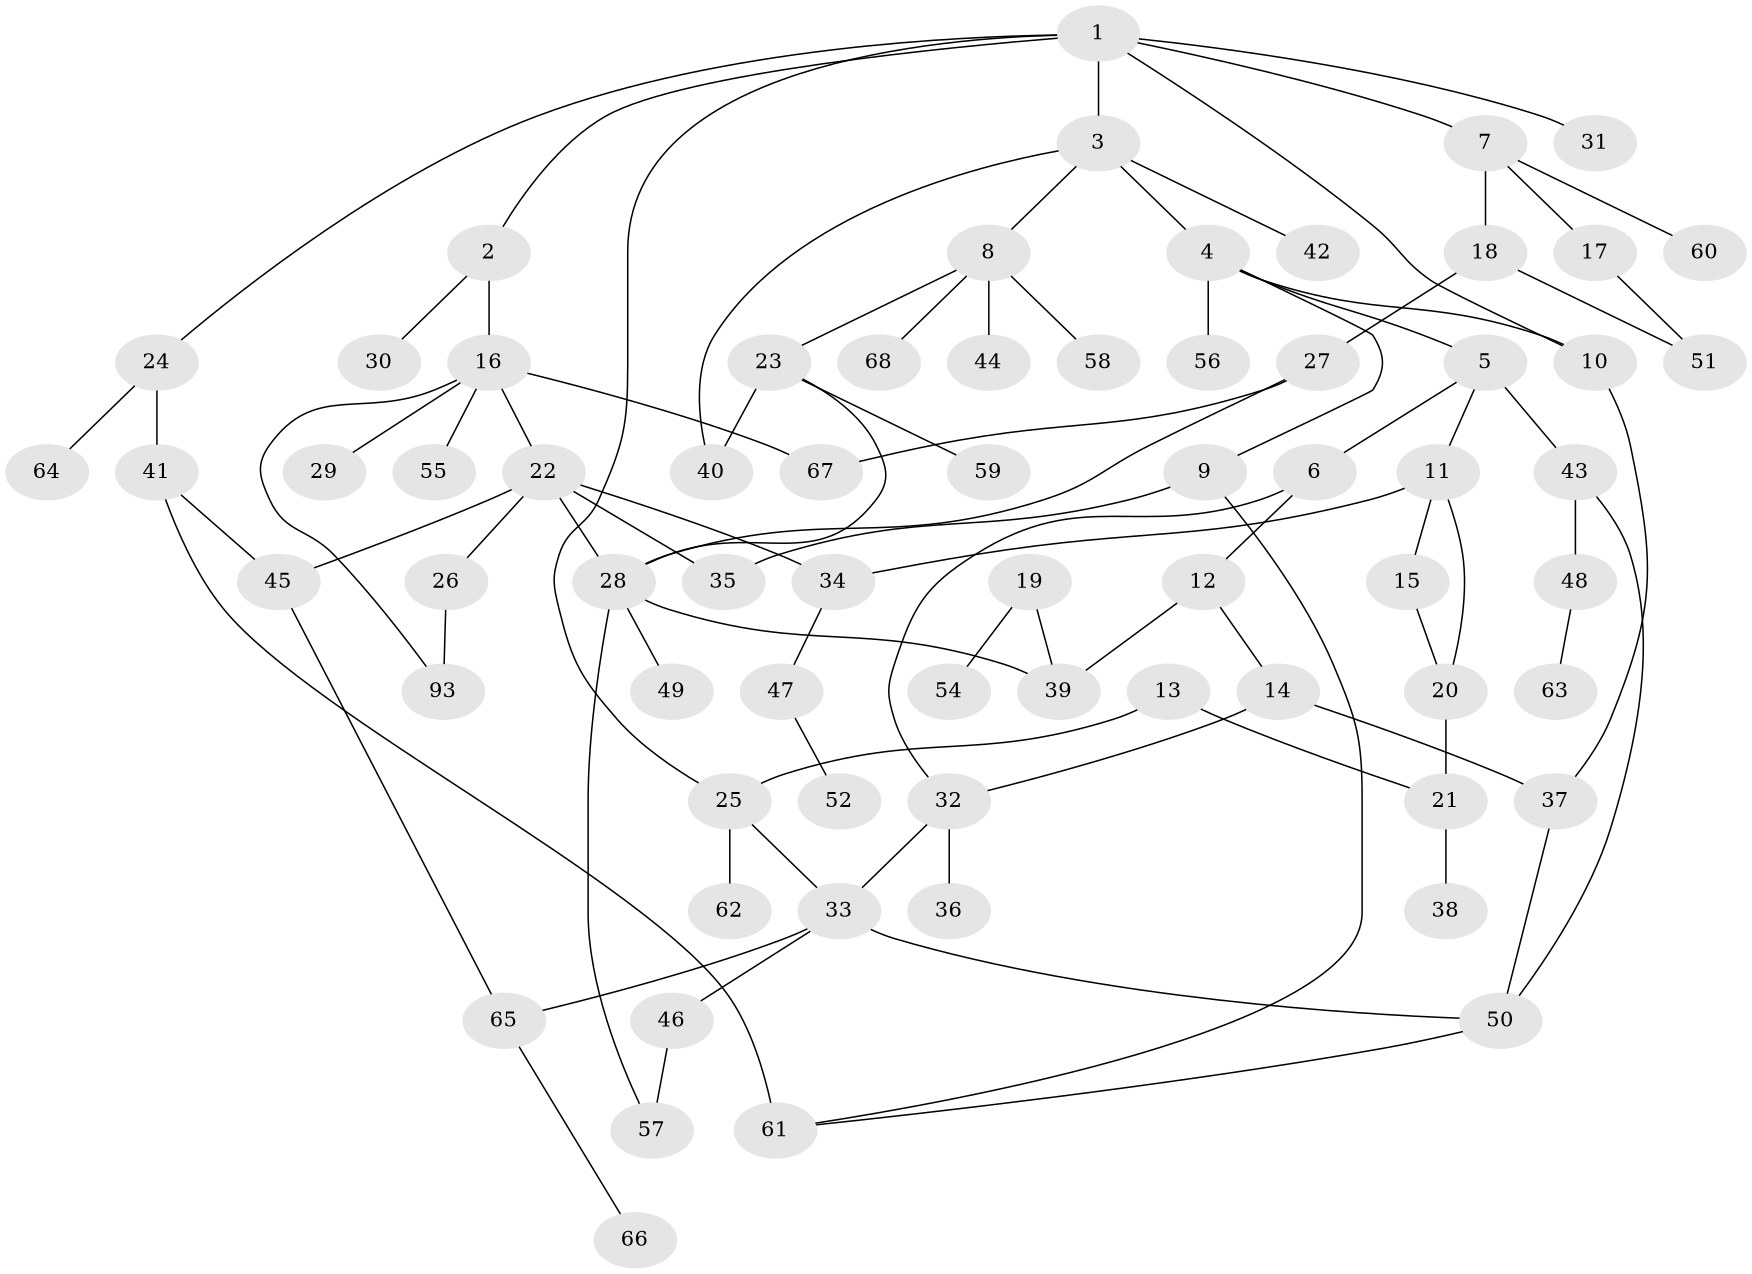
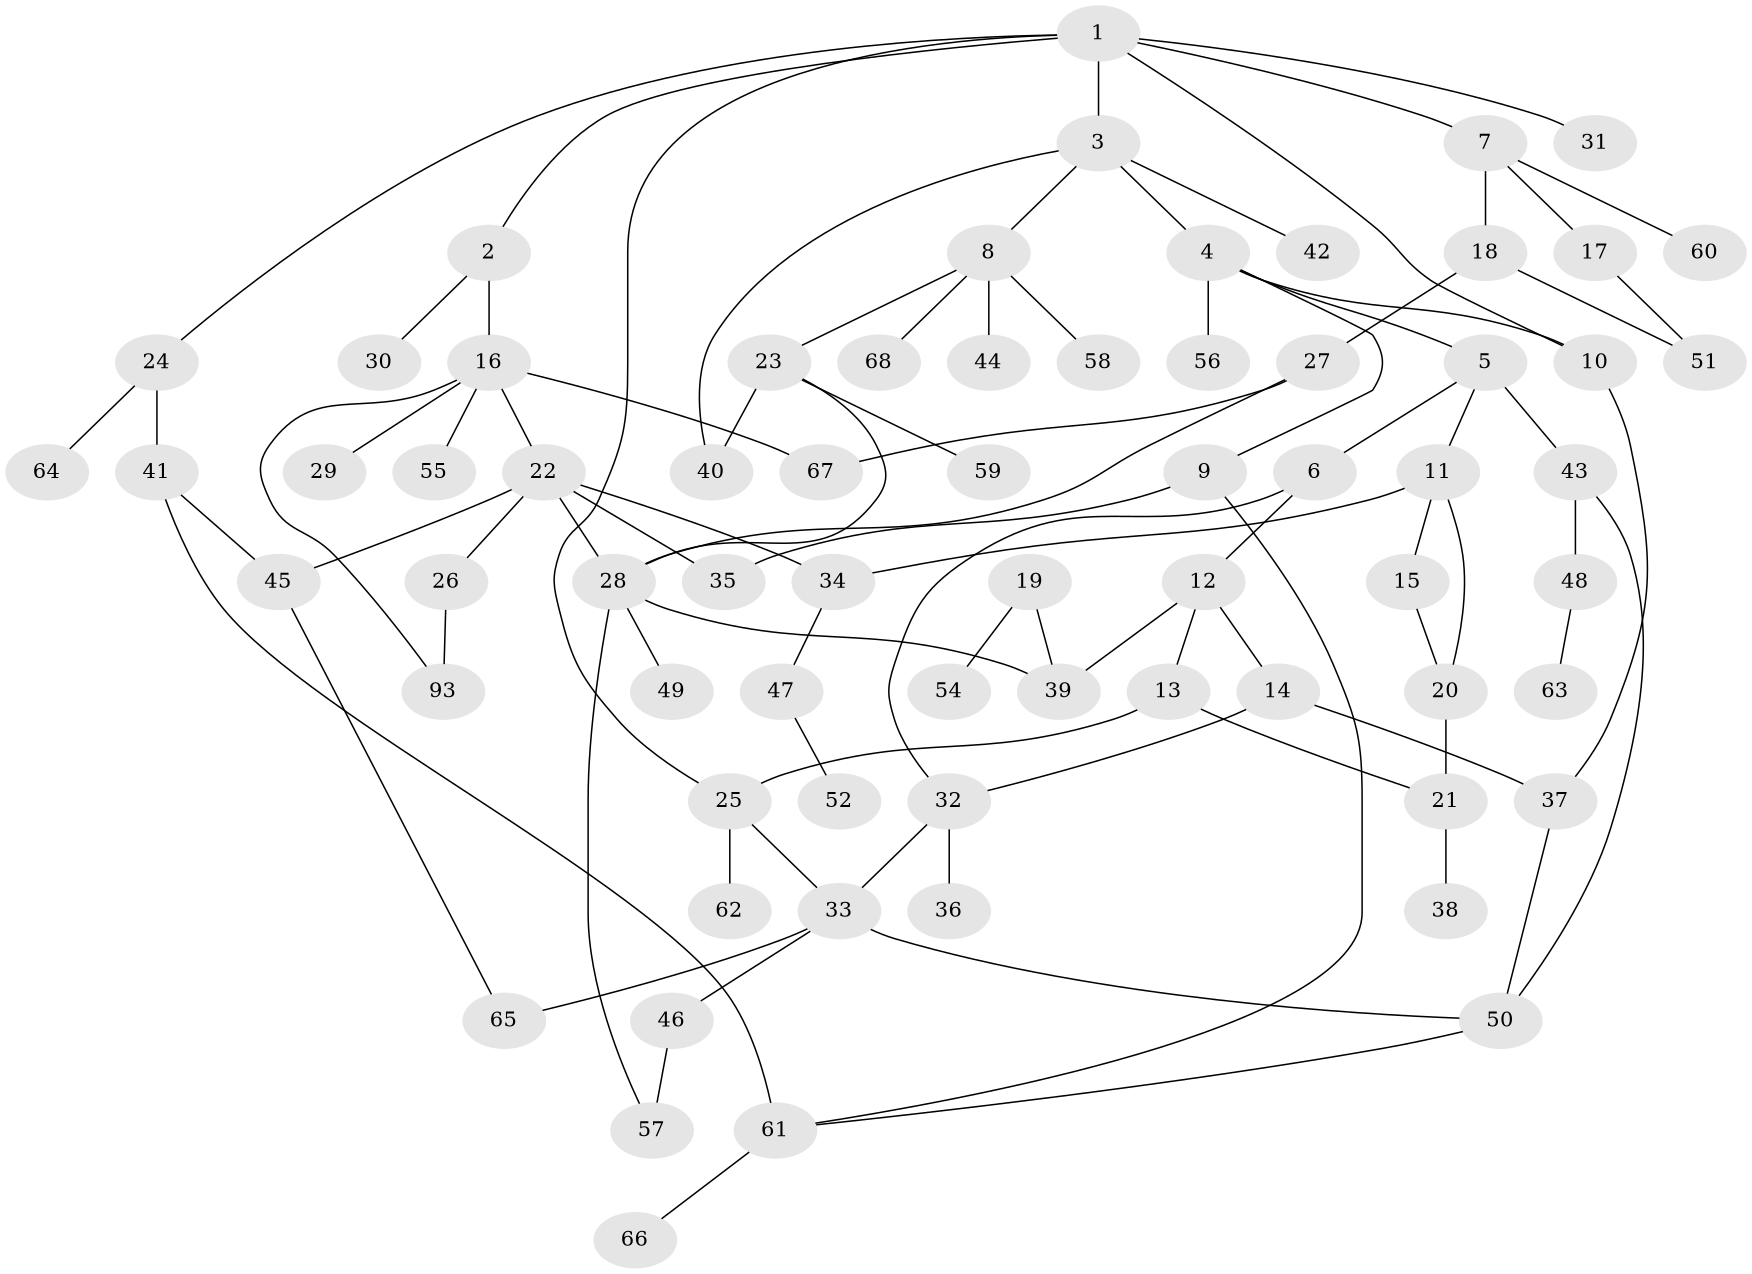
edge "12" -- "13": added
edge "65" -- "66": now "61" -- "66"
